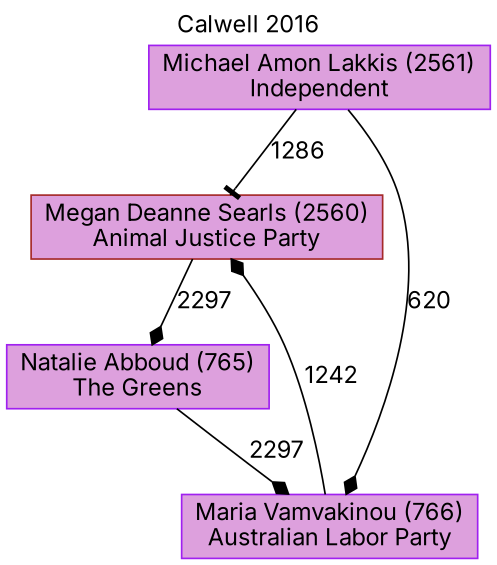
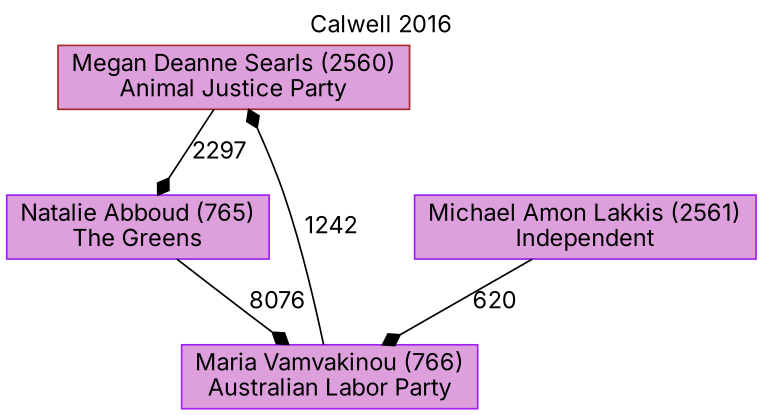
edge "Michael Amon Lakkis (2561) Independent" -> "Megan Deanne Searls (2560) Animal Justice Party": removed, label "1286"
edge "Natalie Abboud (765) The Greens" -> "Maria Vamvakinou (766) Australian Labor Party": label "2297" -> "8076"
